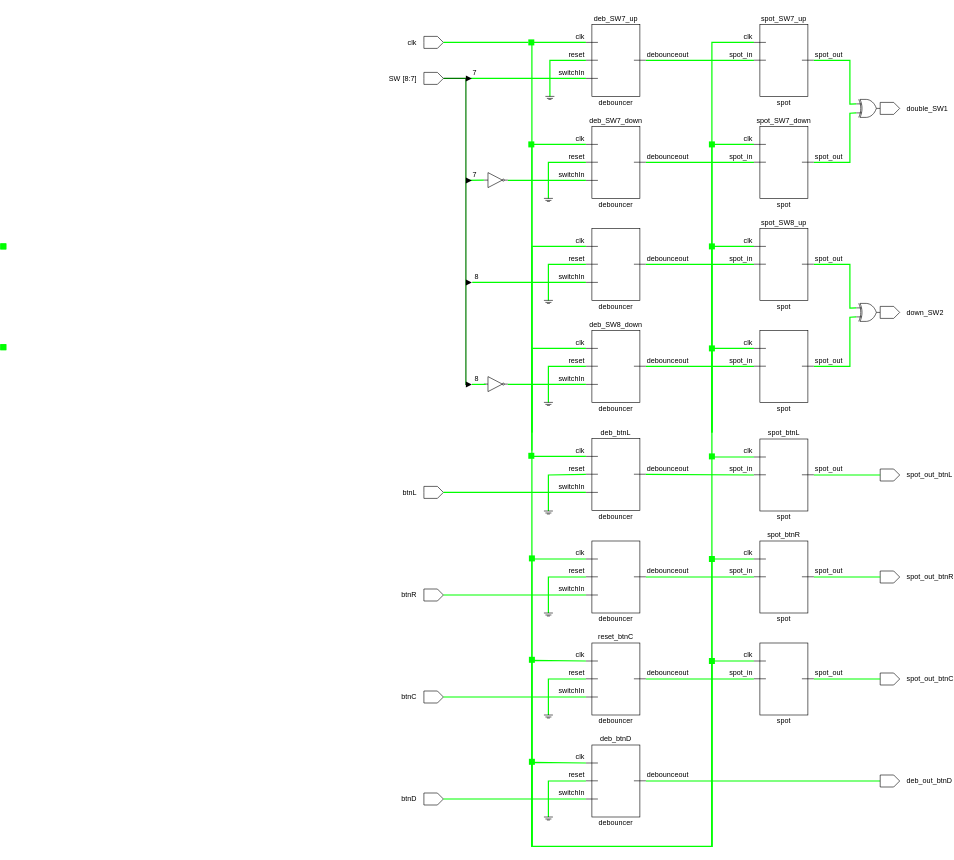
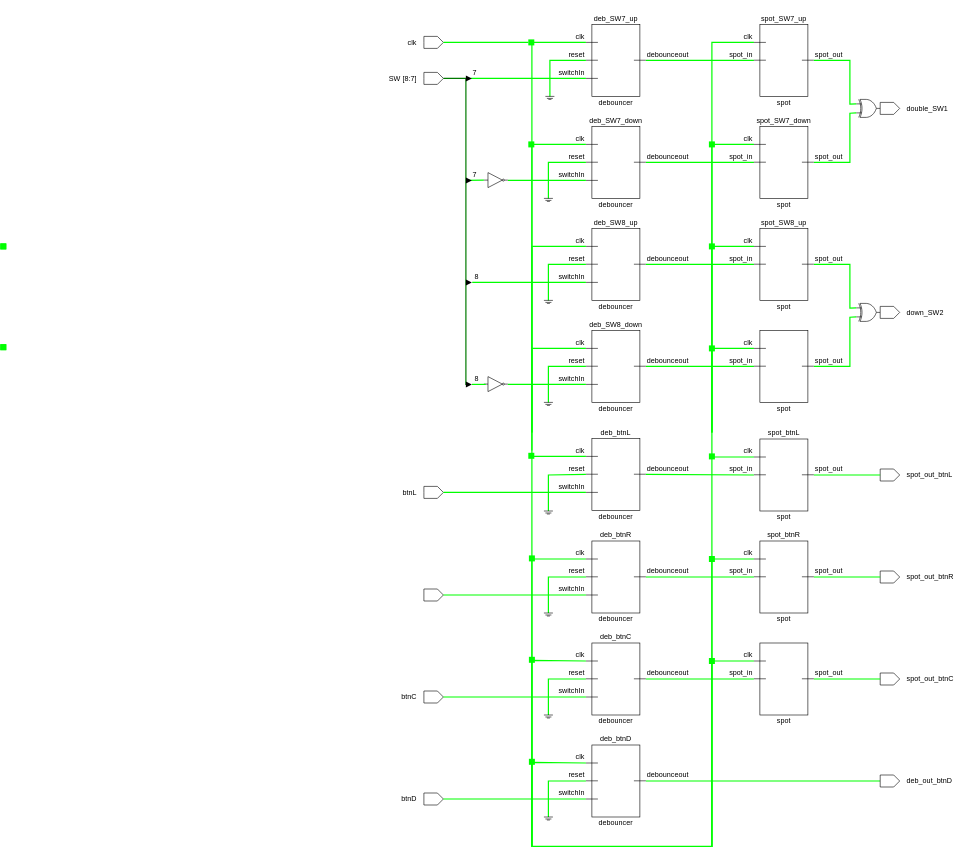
node "deb_SW8_up": added
node "deb_btnR": added
node "btnR": removed
node "reset_btnC": label "reset_btnC" -> "deb_btnC"
